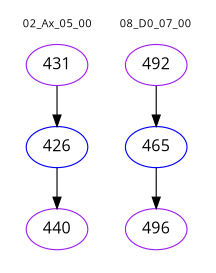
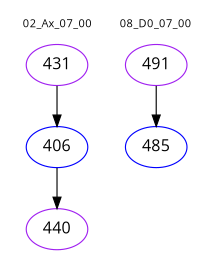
cluster "02_Ax_05_00": label "02_Ax_05_00" -> "02_Ax_07_00"
node "492": label "492" -> "491"
node "426": label "426" -> "406"
node "465": label "465" -> "485"
node "496": removed
